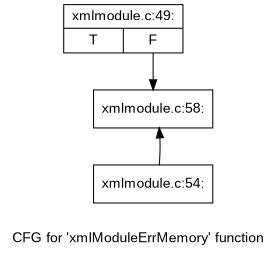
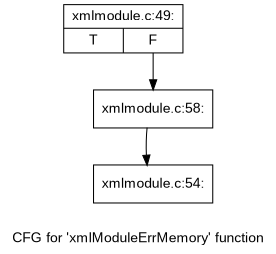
edge "xmlmodule.c:54:" -> "xmlmodule.c:58:": reversed
